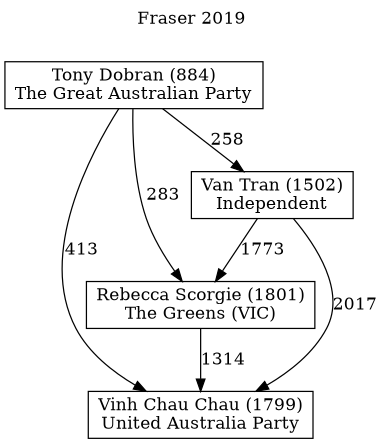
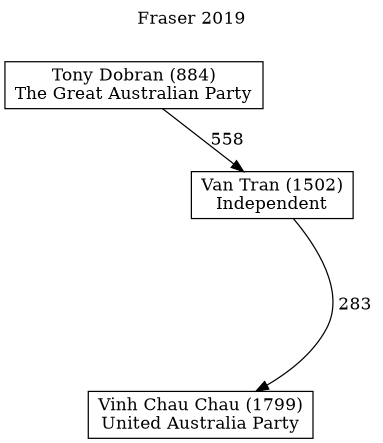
edge "Tony Dobran (884) The Great Australian Party" -> "Van Tran (1502) Independent": label "258" -> "558"
edge "Tony Dobran (884) The Great Australian Party" -> "Vinh Chau Chau (1799) United Australia Party": removed, label "413"
node "Rebecca Scorgie (1801) The Greens (VIC)": removed
edge "Van Tran (1502) Independent" -> "Vinh Chau Chau (1799) United Australia Party": label "2017" -> "283"
